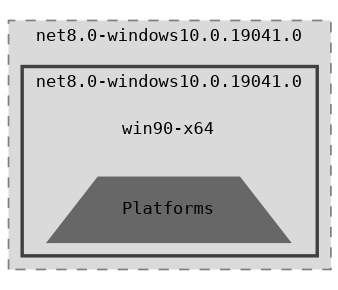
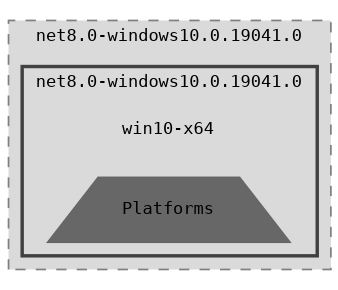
node "win90-x64": label "win90-x64" -> "win10-x64"
